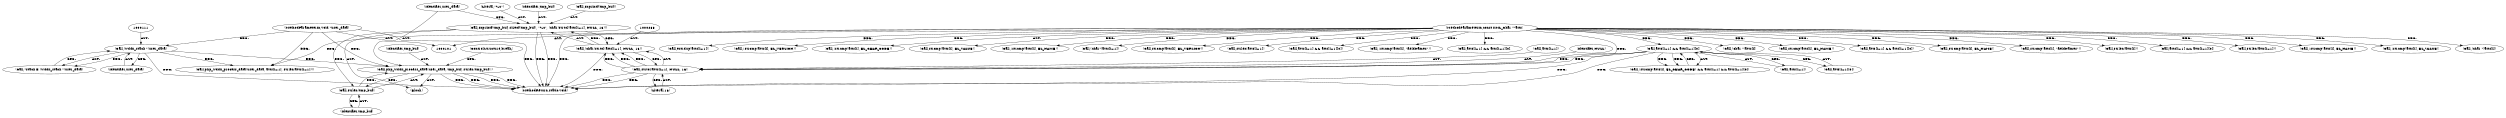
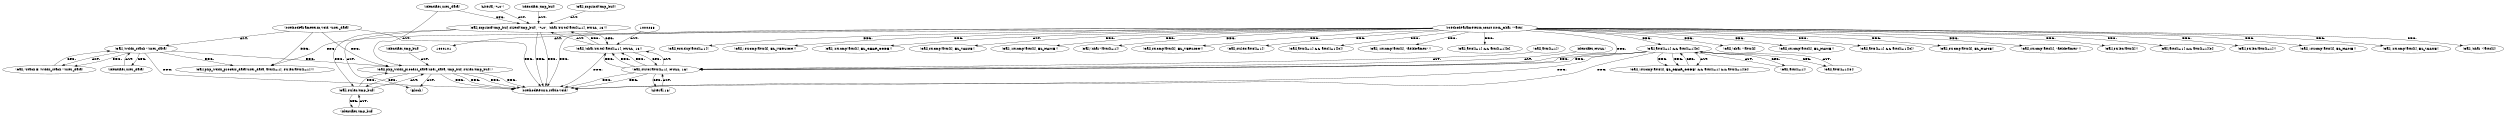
node "1000111": removed
edge "(MethodParameterIn,void *user_data)" -> "(Call,(wddx_stack *)user_data)": label "DDG: " -> "AST: "
edge "(MethodParameterIn,void *user_data)" -> "1000101": removed, label "AST:"
node "(ControlStructure,break;)": removed
